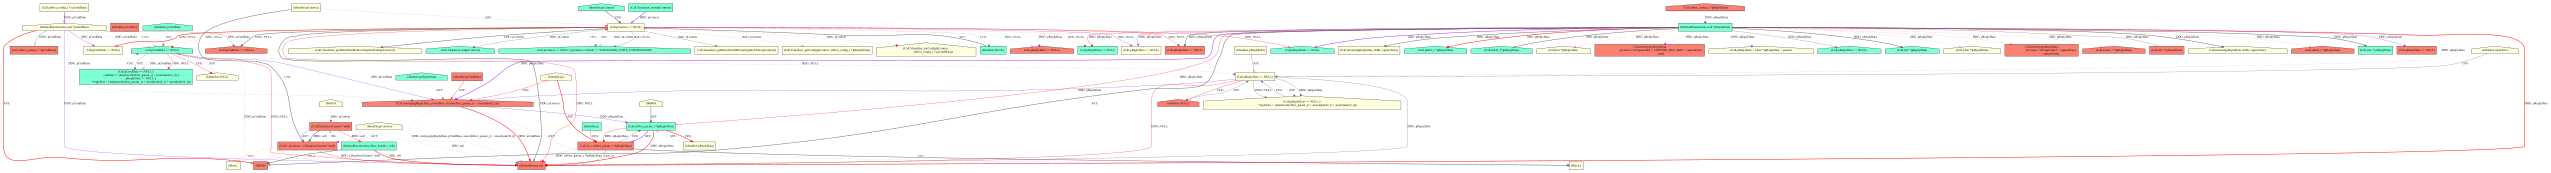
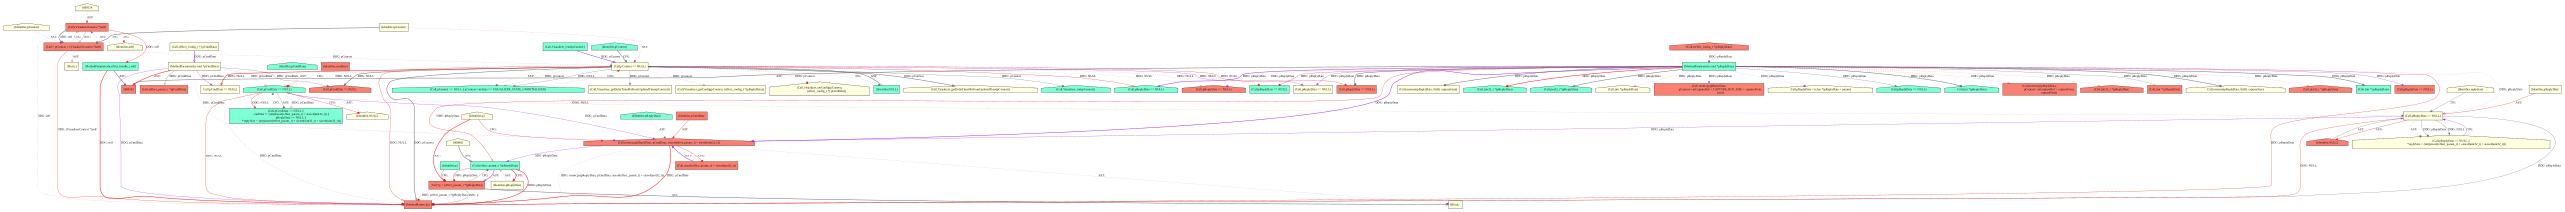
node "(MethodParameterIn,void *pCmdData)": shape house -> box
node "(Identifier,self)": added
node "(Call,(char *)pReplyData)": removed
edge "(Call,* pContext = (VisualizerContext *)self)" -> "(Call,pContext == NULL)": added, label "DDG: pContext"
edge "1000845" -> "(Call,(effect_param_t *)pReplyData)": arrowhead dot -> onormal
edge "1000114" -> "(Call,(VisualizerContext *)self)": label "DDG: pContext" -> "AST: "
edge "(MethodParameterIn,void *pReplyData)" -> "(MethodReturn,int)": style bold -> solid
node "(Call,sizeof(effect_param_t) + sizeof(uint32_t))": added
